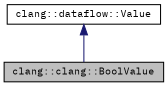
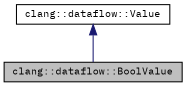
node "clang::clang::BoolValue": label "clang::clang::BoolValue" -> "clang::dataflow::BoolValue"
